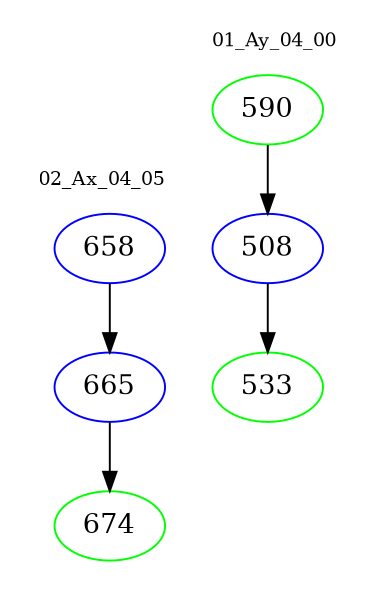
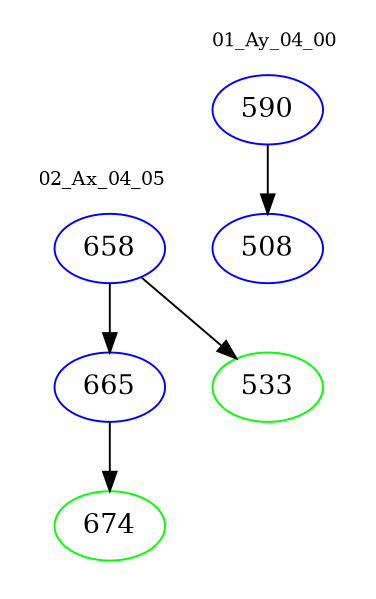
node "590": color green -> blue
edge "508" -> "533": now "658" -> "533"
